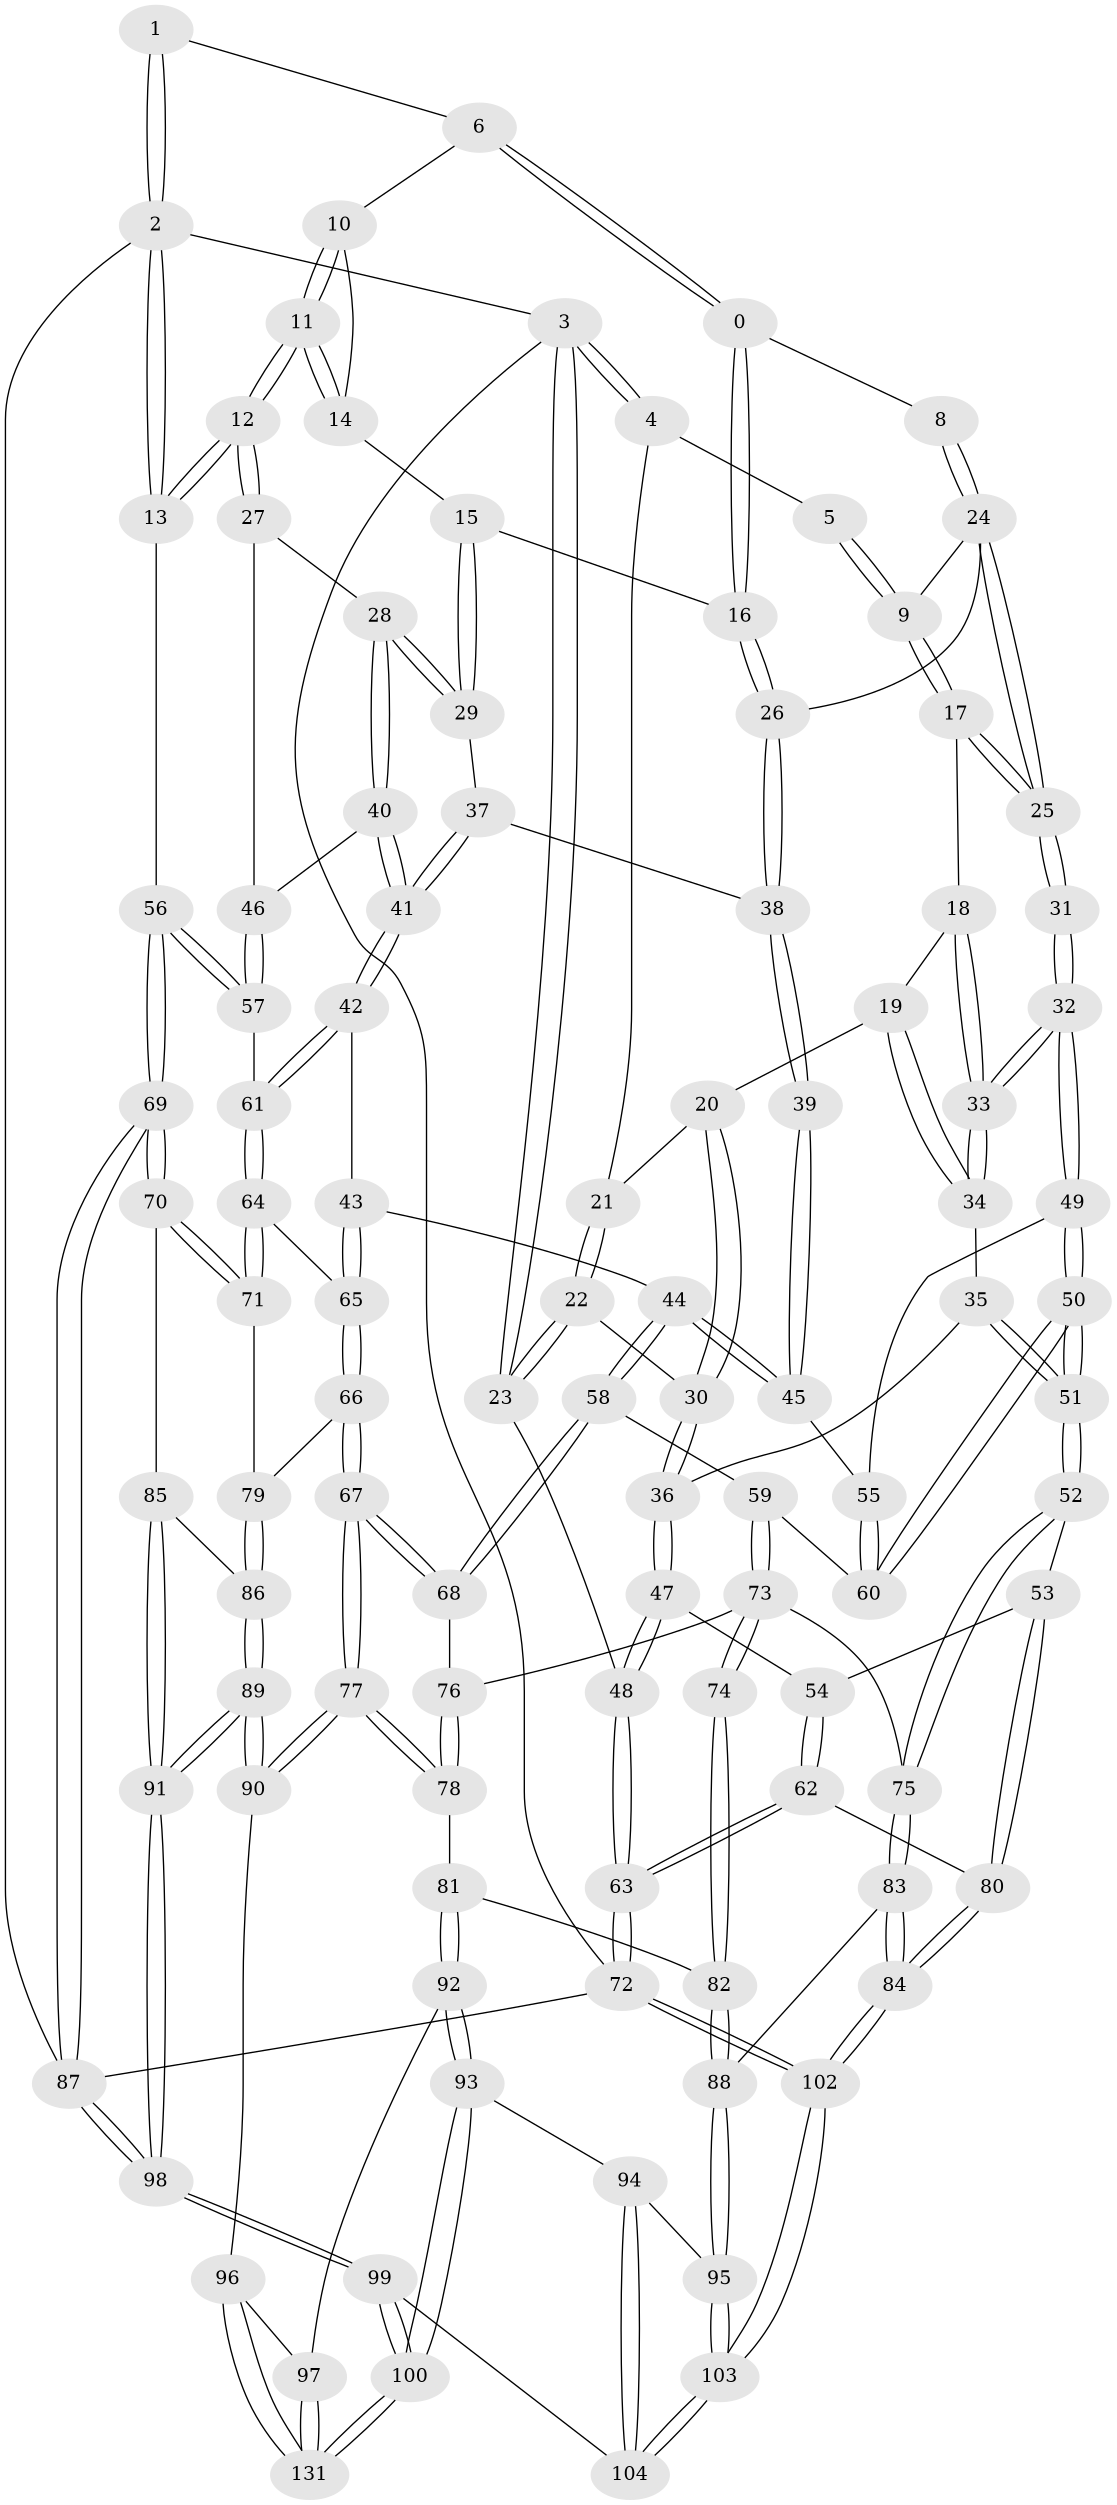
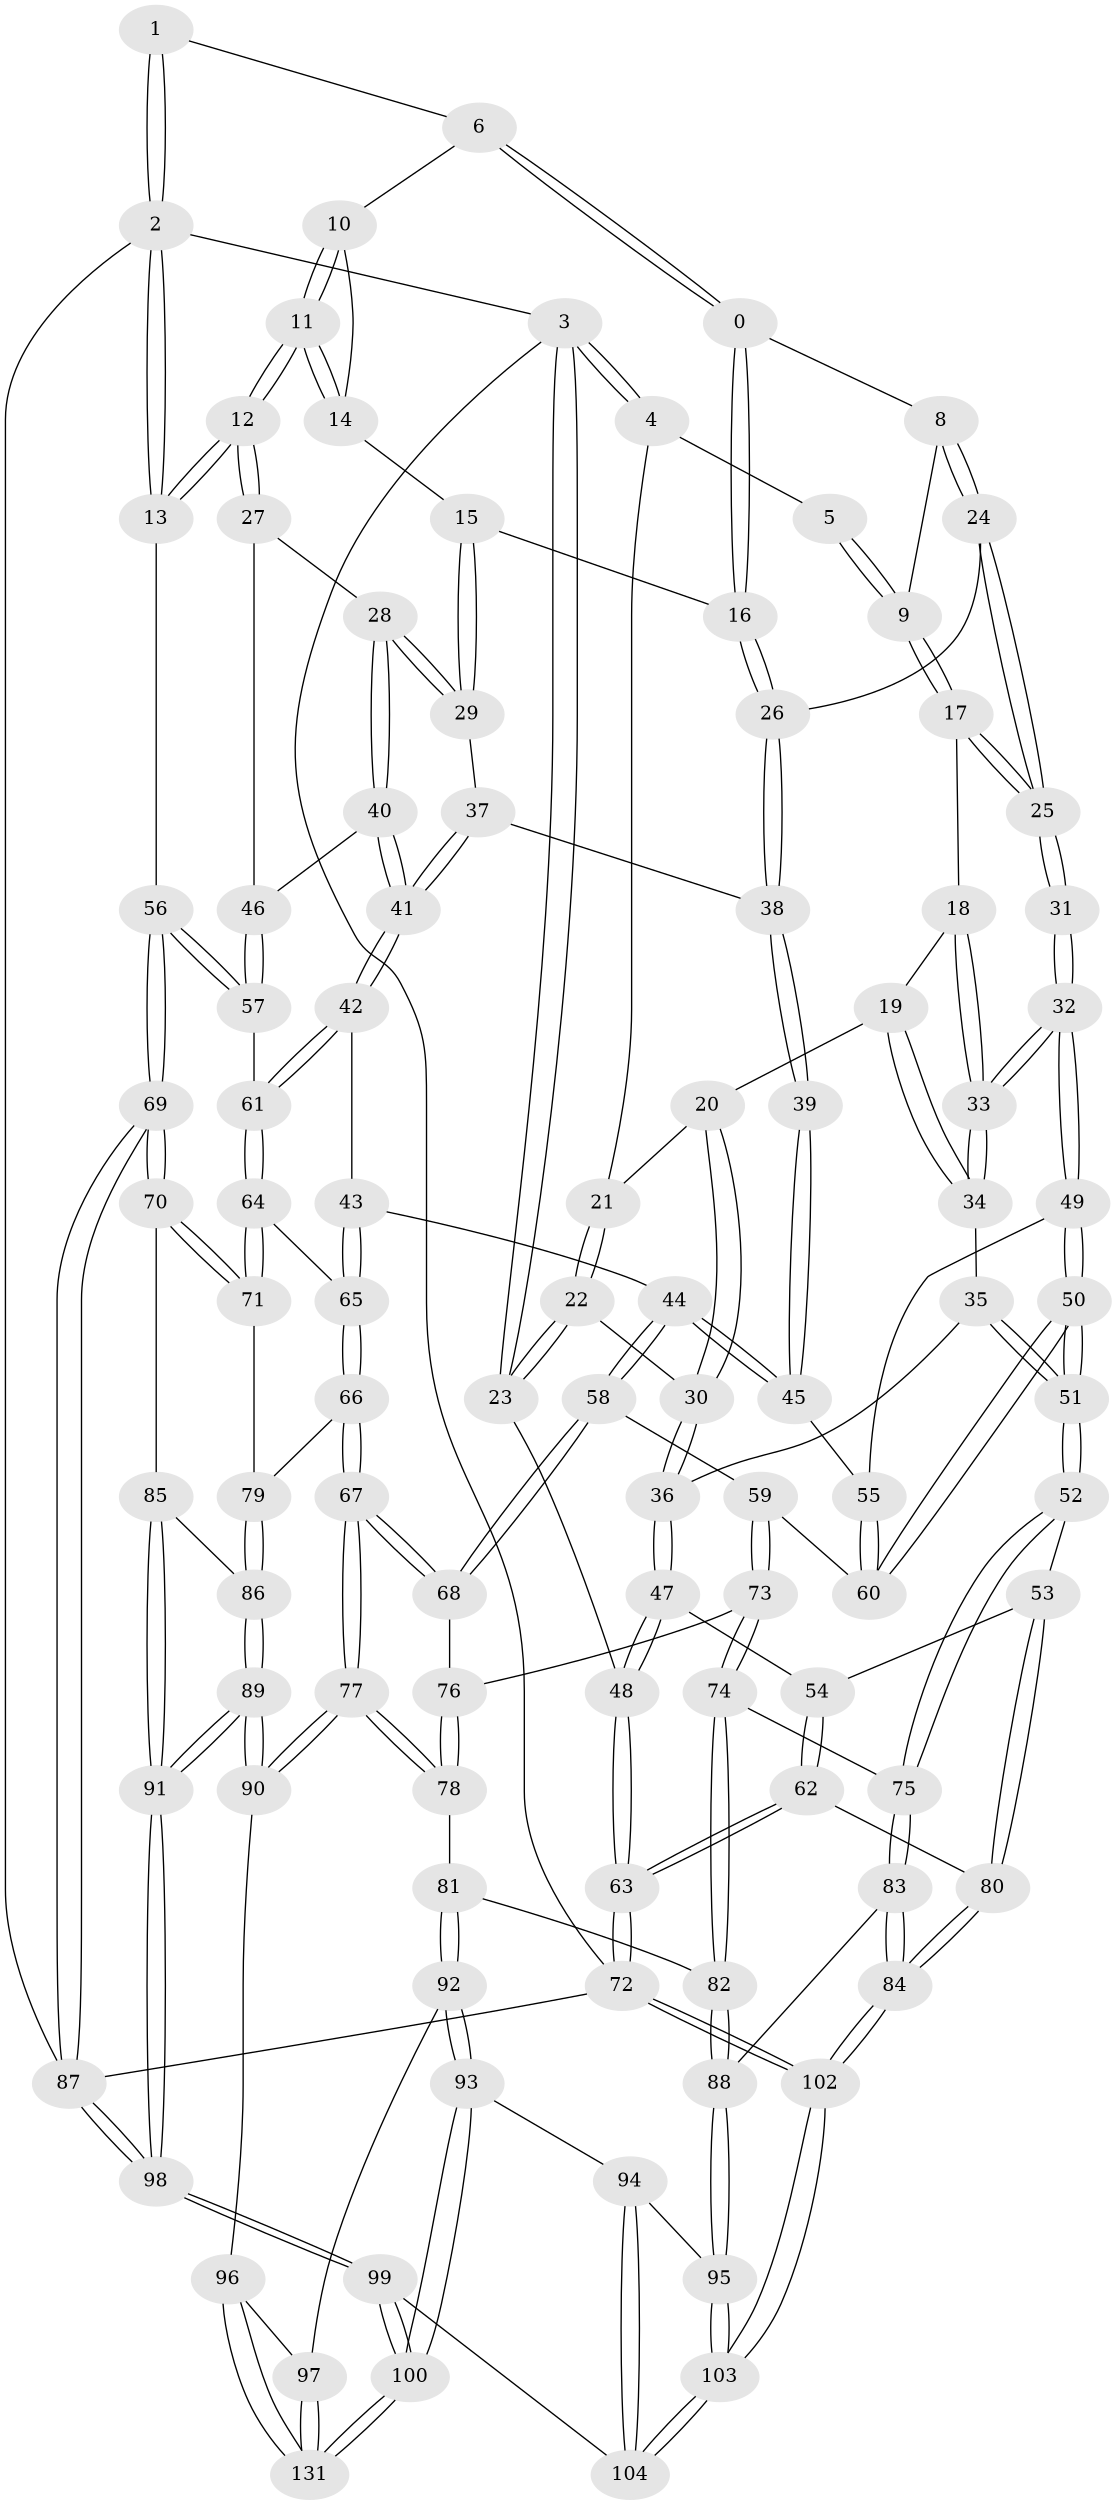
edge "24" -- "9": now "8" -- "9"
edge "73" -- "75": now "74" -- "75"
